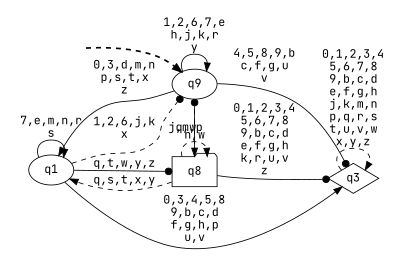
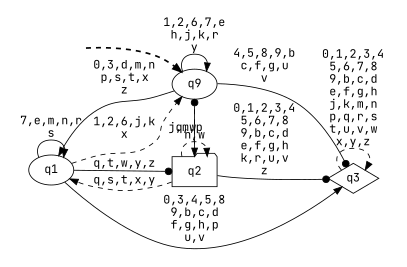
edge "q1" -> "q9": arrowhead dot -> normal
node "q8": label "q8" -> "q2"
